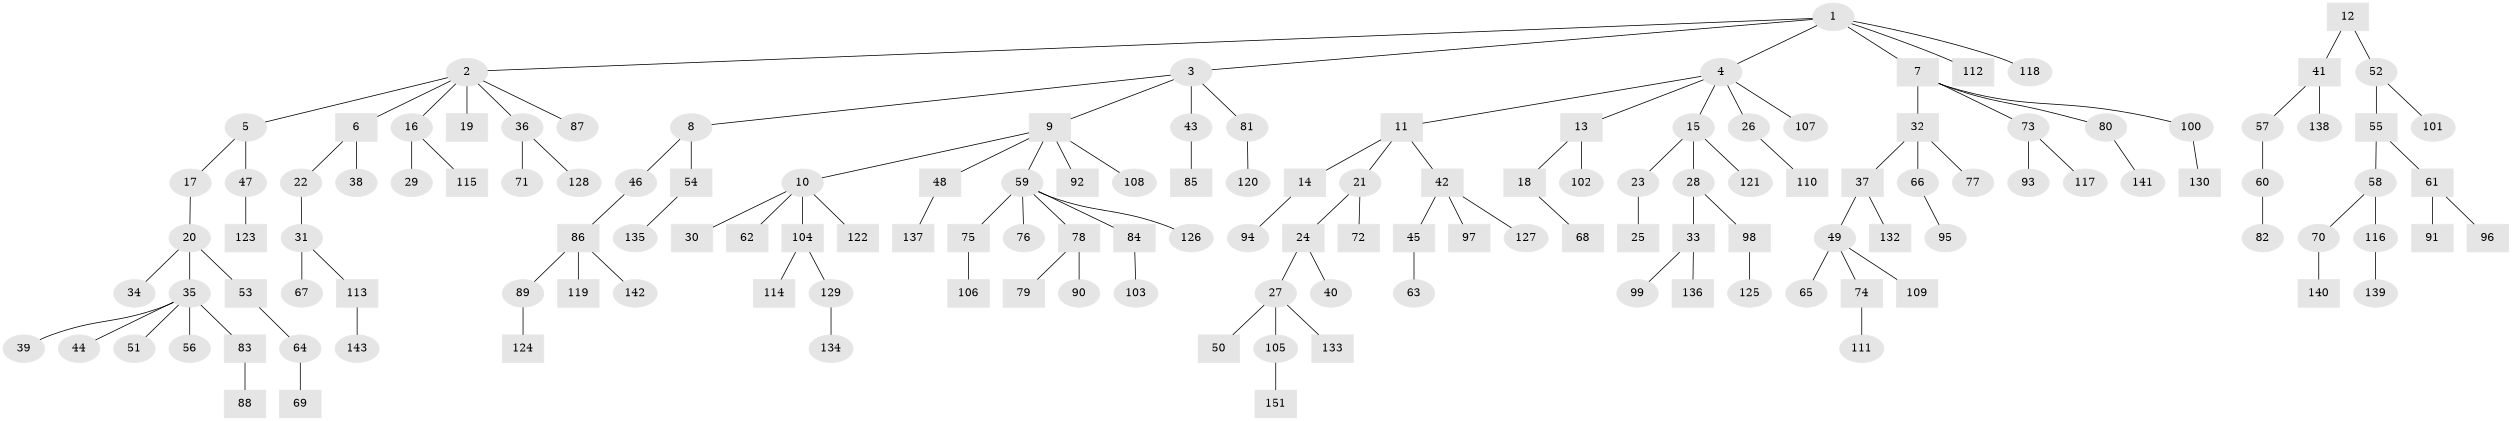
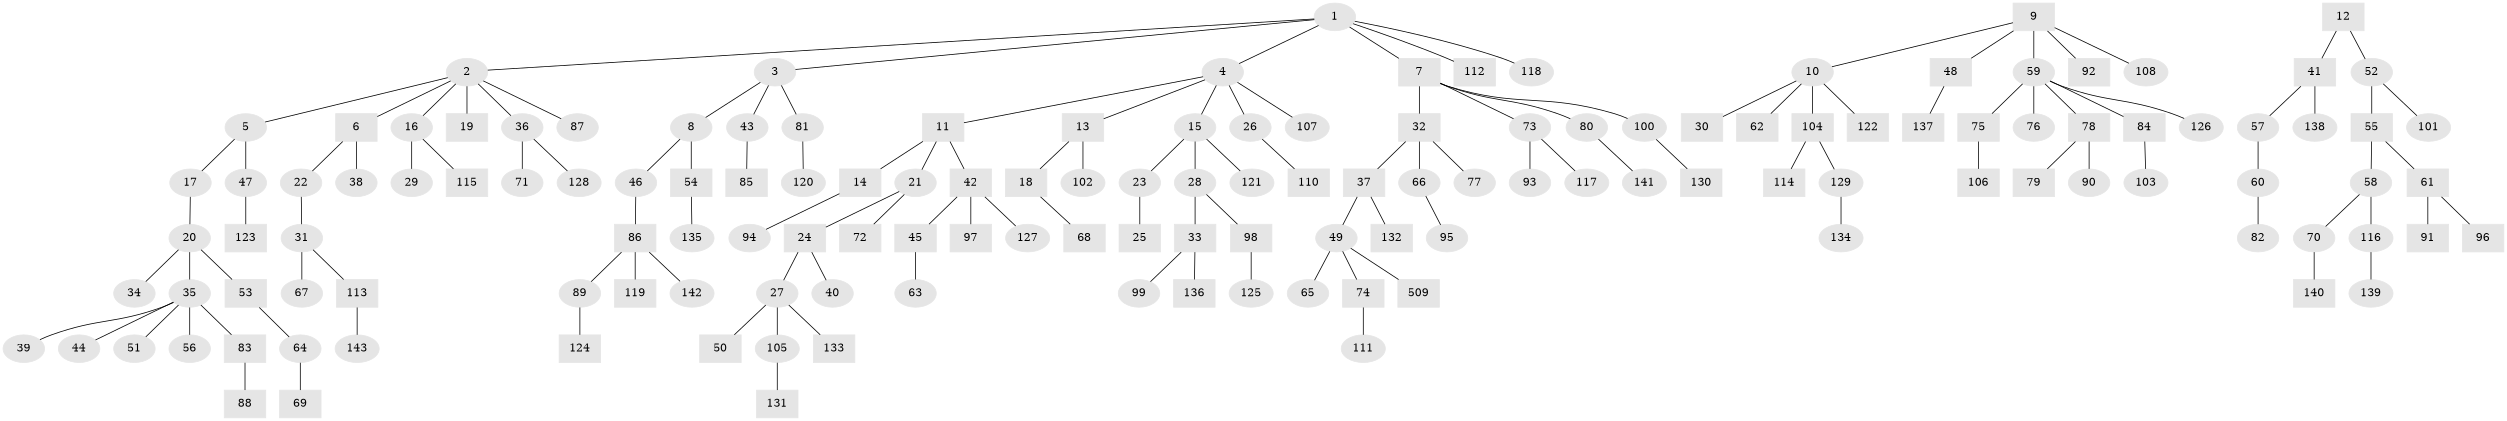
edge "3" -- "9": removed
node "109": label "109" -> "509"
node "151": label "151" -> "131"
